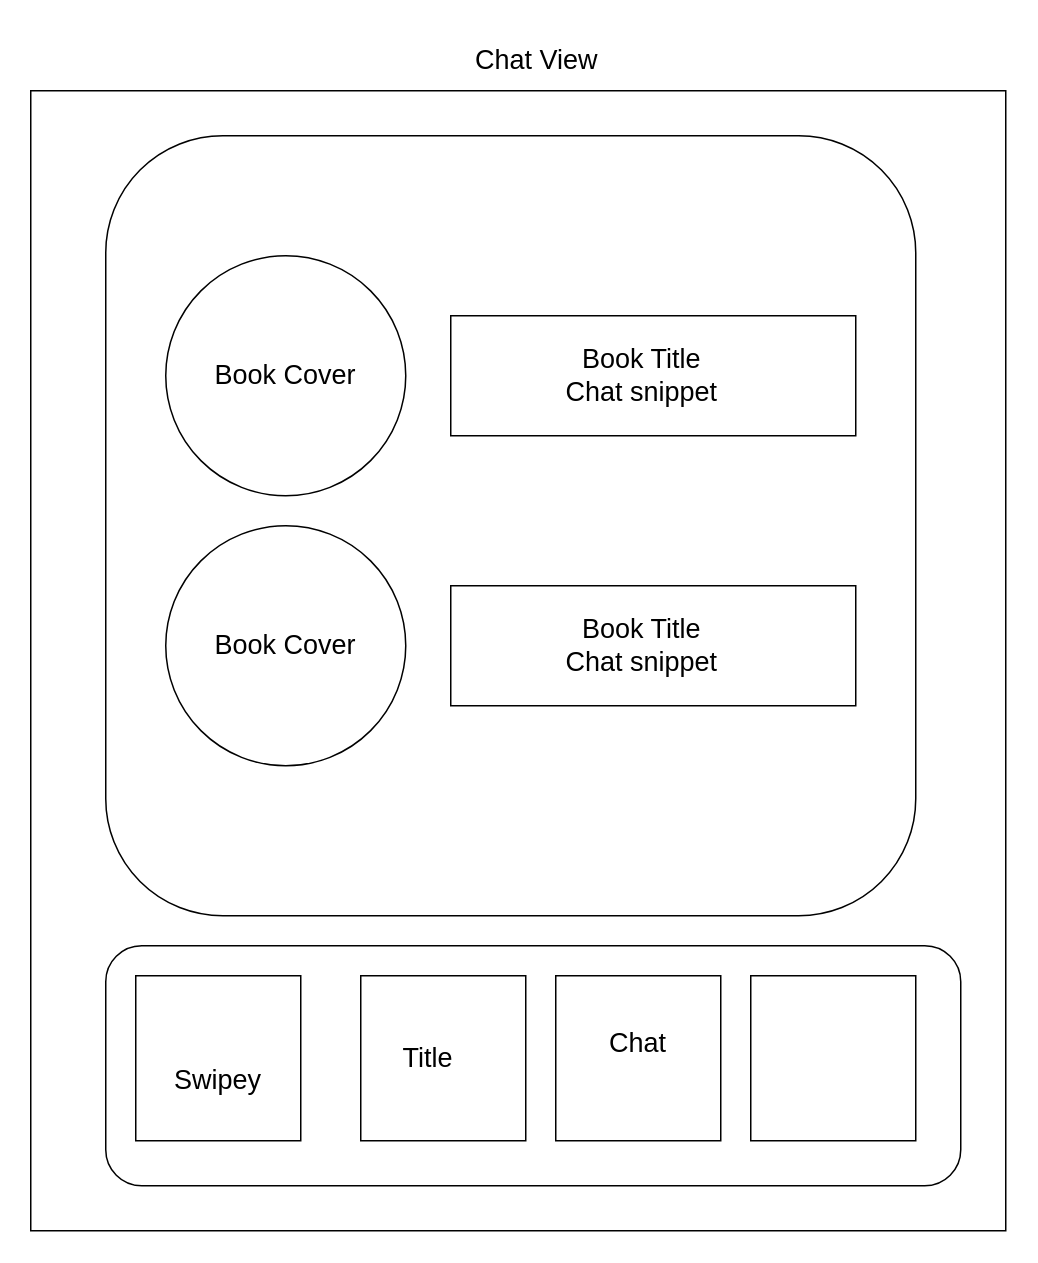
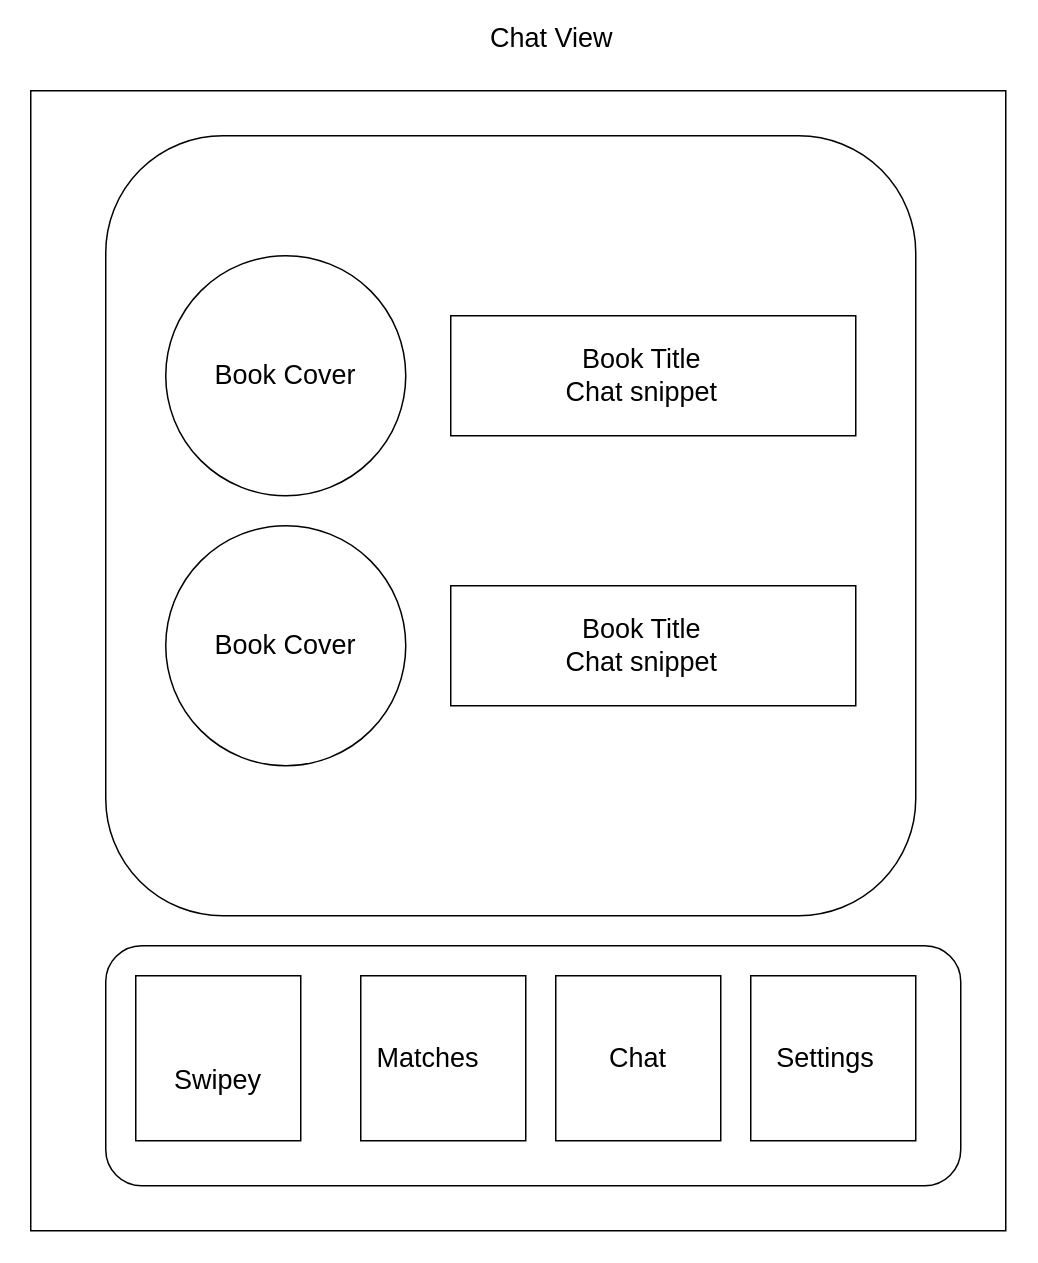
node "Chat View": moved (537, 61) -> (552, 38)
node "Chat": moved (638, 1043) -> (638, 1058)
node "Title": label "Title" -> "Matches"
node "Settings": added
